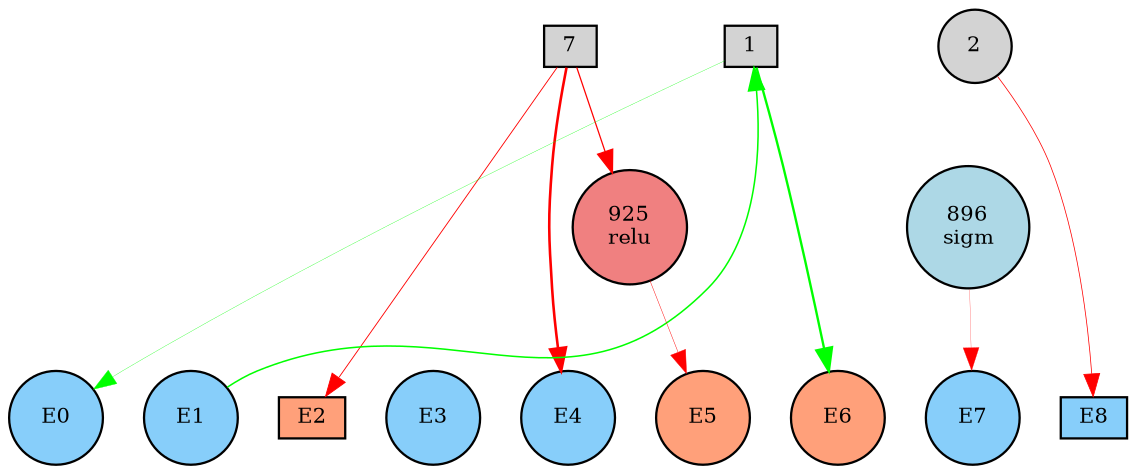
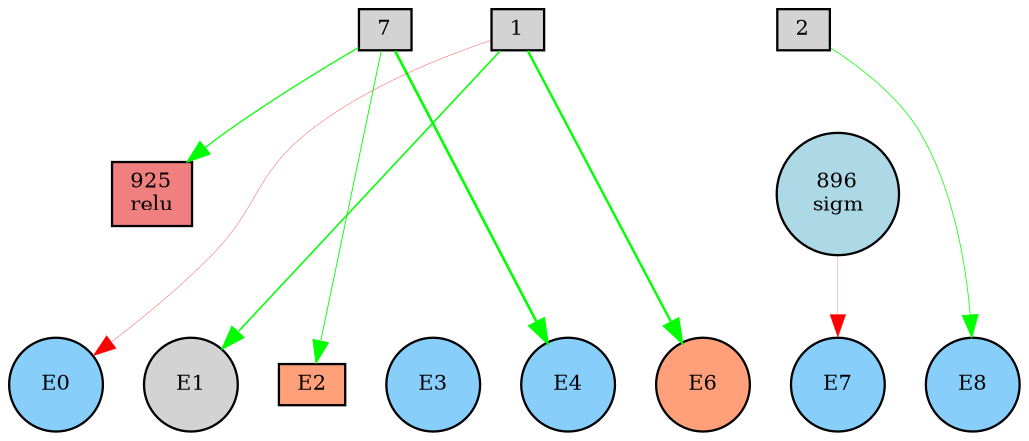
node "2": shape circle -> box
edge "7" -> "925 relu": color red -> green
edge "7" -> "E4": color red -> green
edge "1" -> "E0": color green -> red
edge "2" -> "E8": color red -> green
edge "7" -> "E2": color red -> green
node "925 relu": shape circle -> box
edge "E1" -> "1": reversed
node "E1": fillcolor lightskyblue -> lightgray
node "E5": removed
node "E8": shape box -> circle
